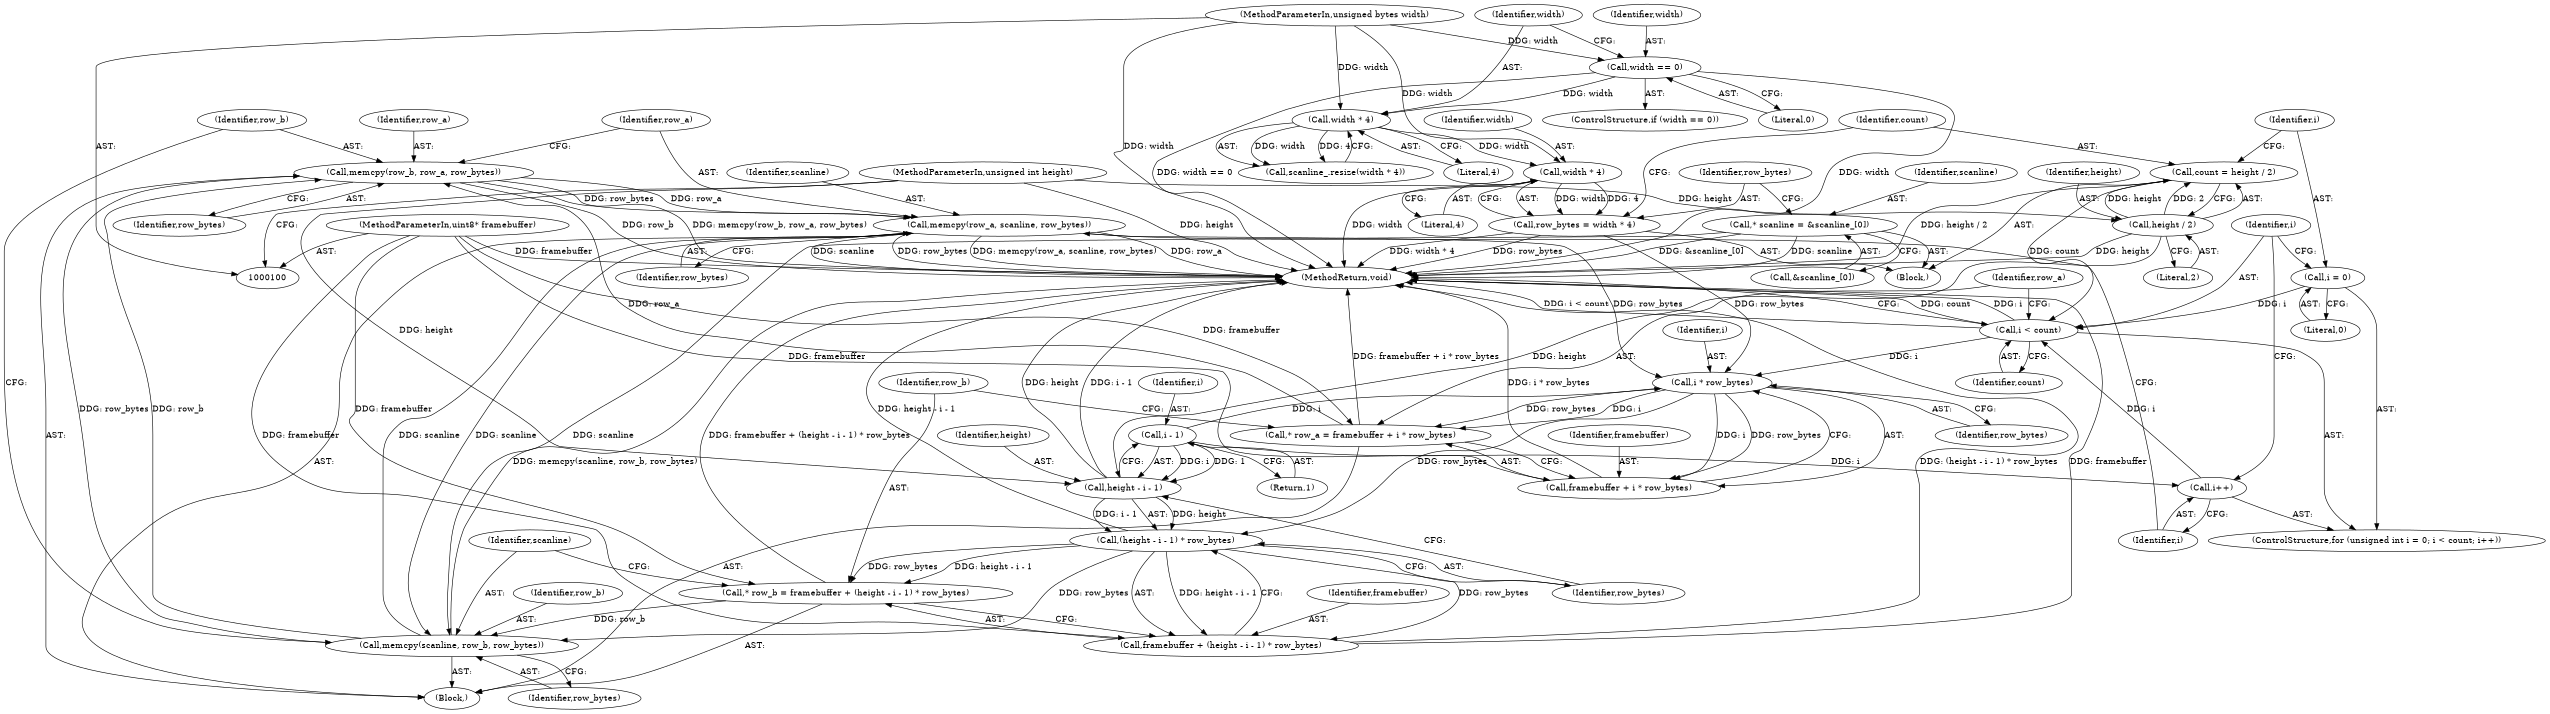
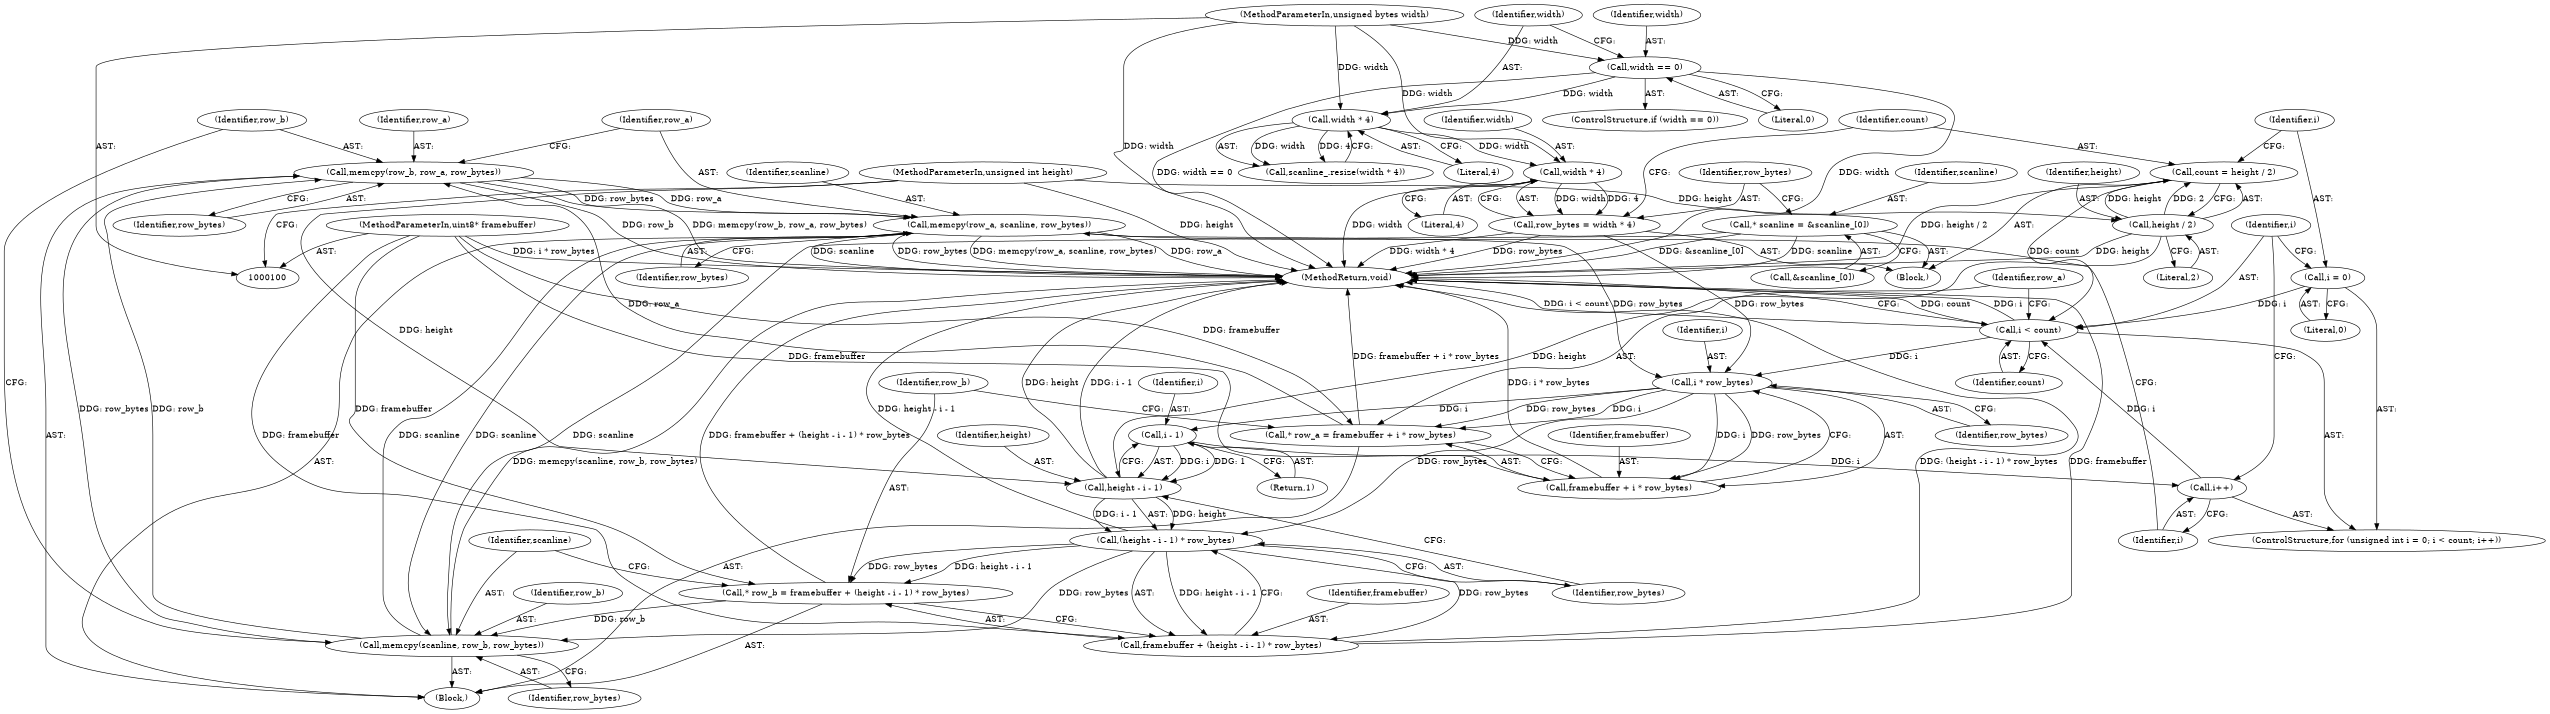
edge "(MethodParameterIn,uint8* framebuffer)" -> "(MethodReturn,void)": label "DDG: framebuffer" -> "DDG: i * row_bytes"
edge "(Call,i - 1)" -> "(Call,i * row_bytes)": reversed
